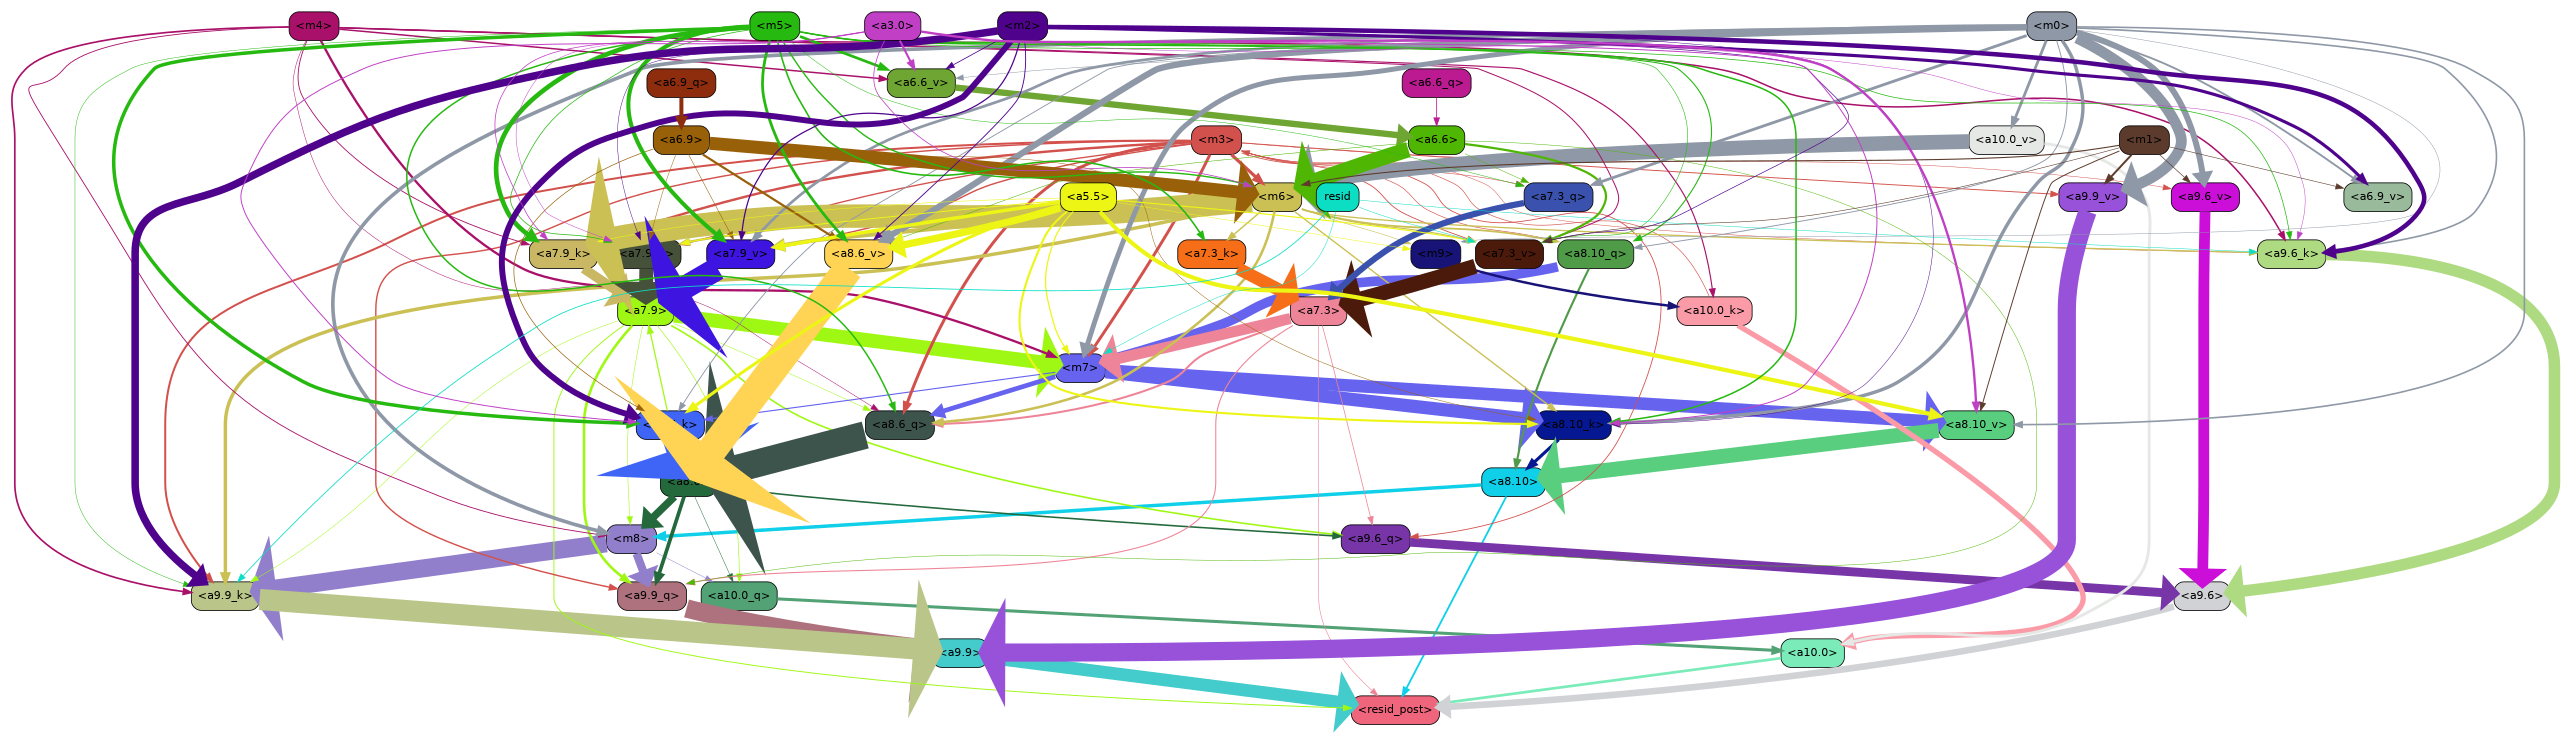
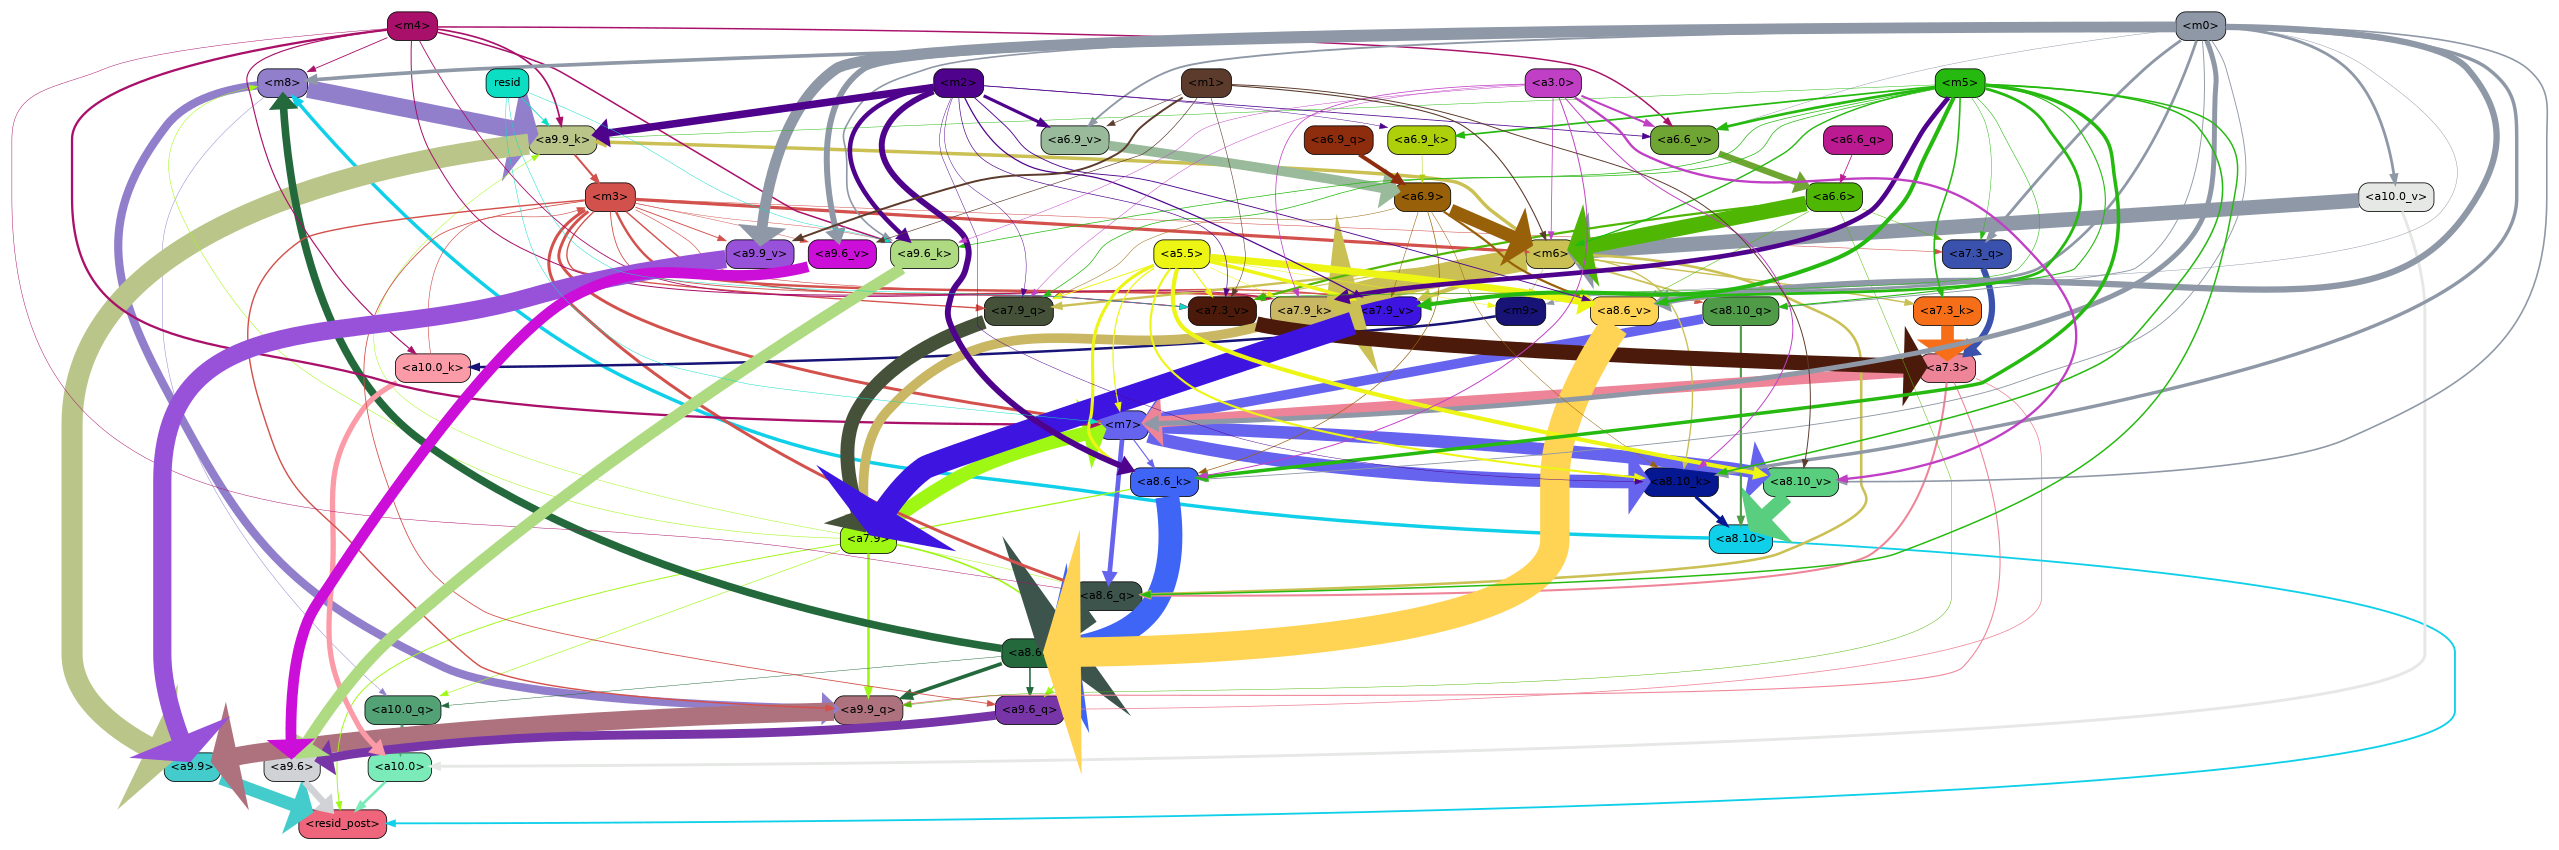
edge "<m5>" -> "<a7.9_k>": color #26b910 -> #4f038d
node "<a6.9_k>": added
edge "<a6.9_v>" -> "<a6.9>": added
edge "<m3>" -> "<a9.9_k>": reversed
edge "<m6>" -> "<a9.6_k>": removed
edge "<a7.3>" -> "<resid_post>": removed
